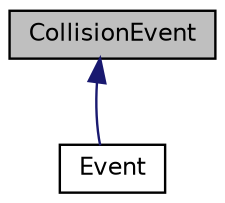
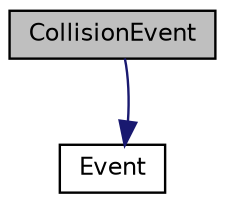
edge "Event" -> "CollisionEvent": reversed
